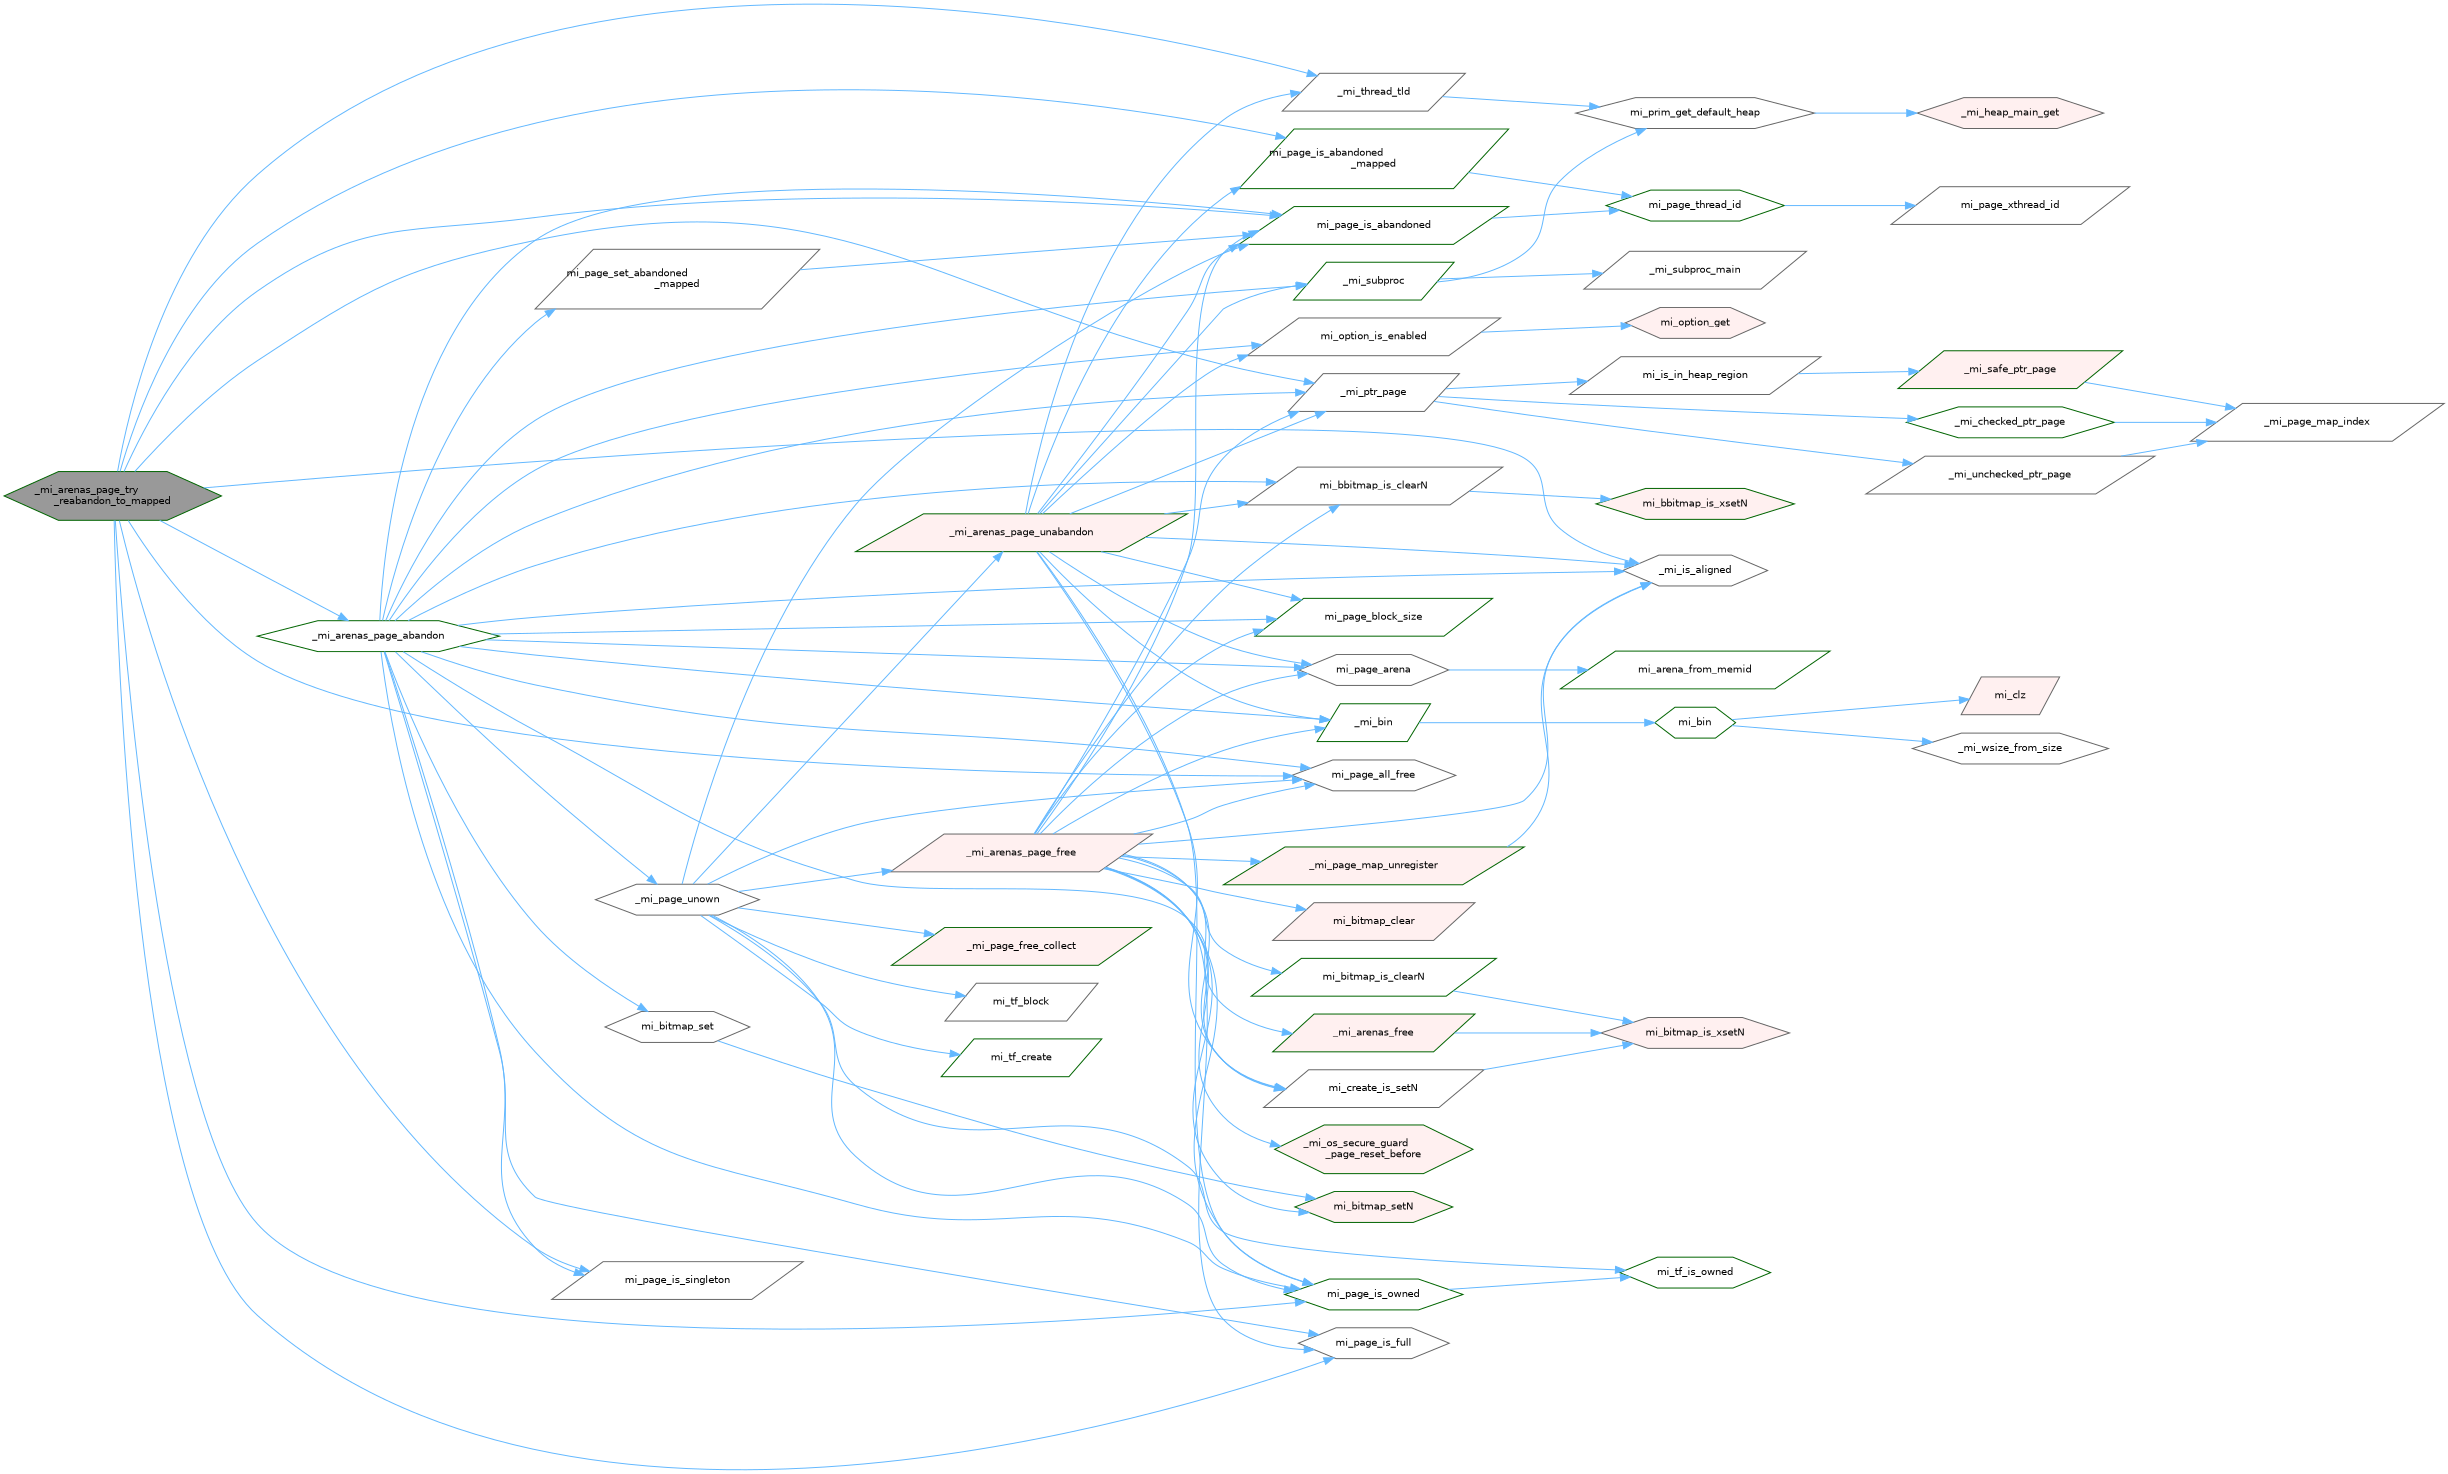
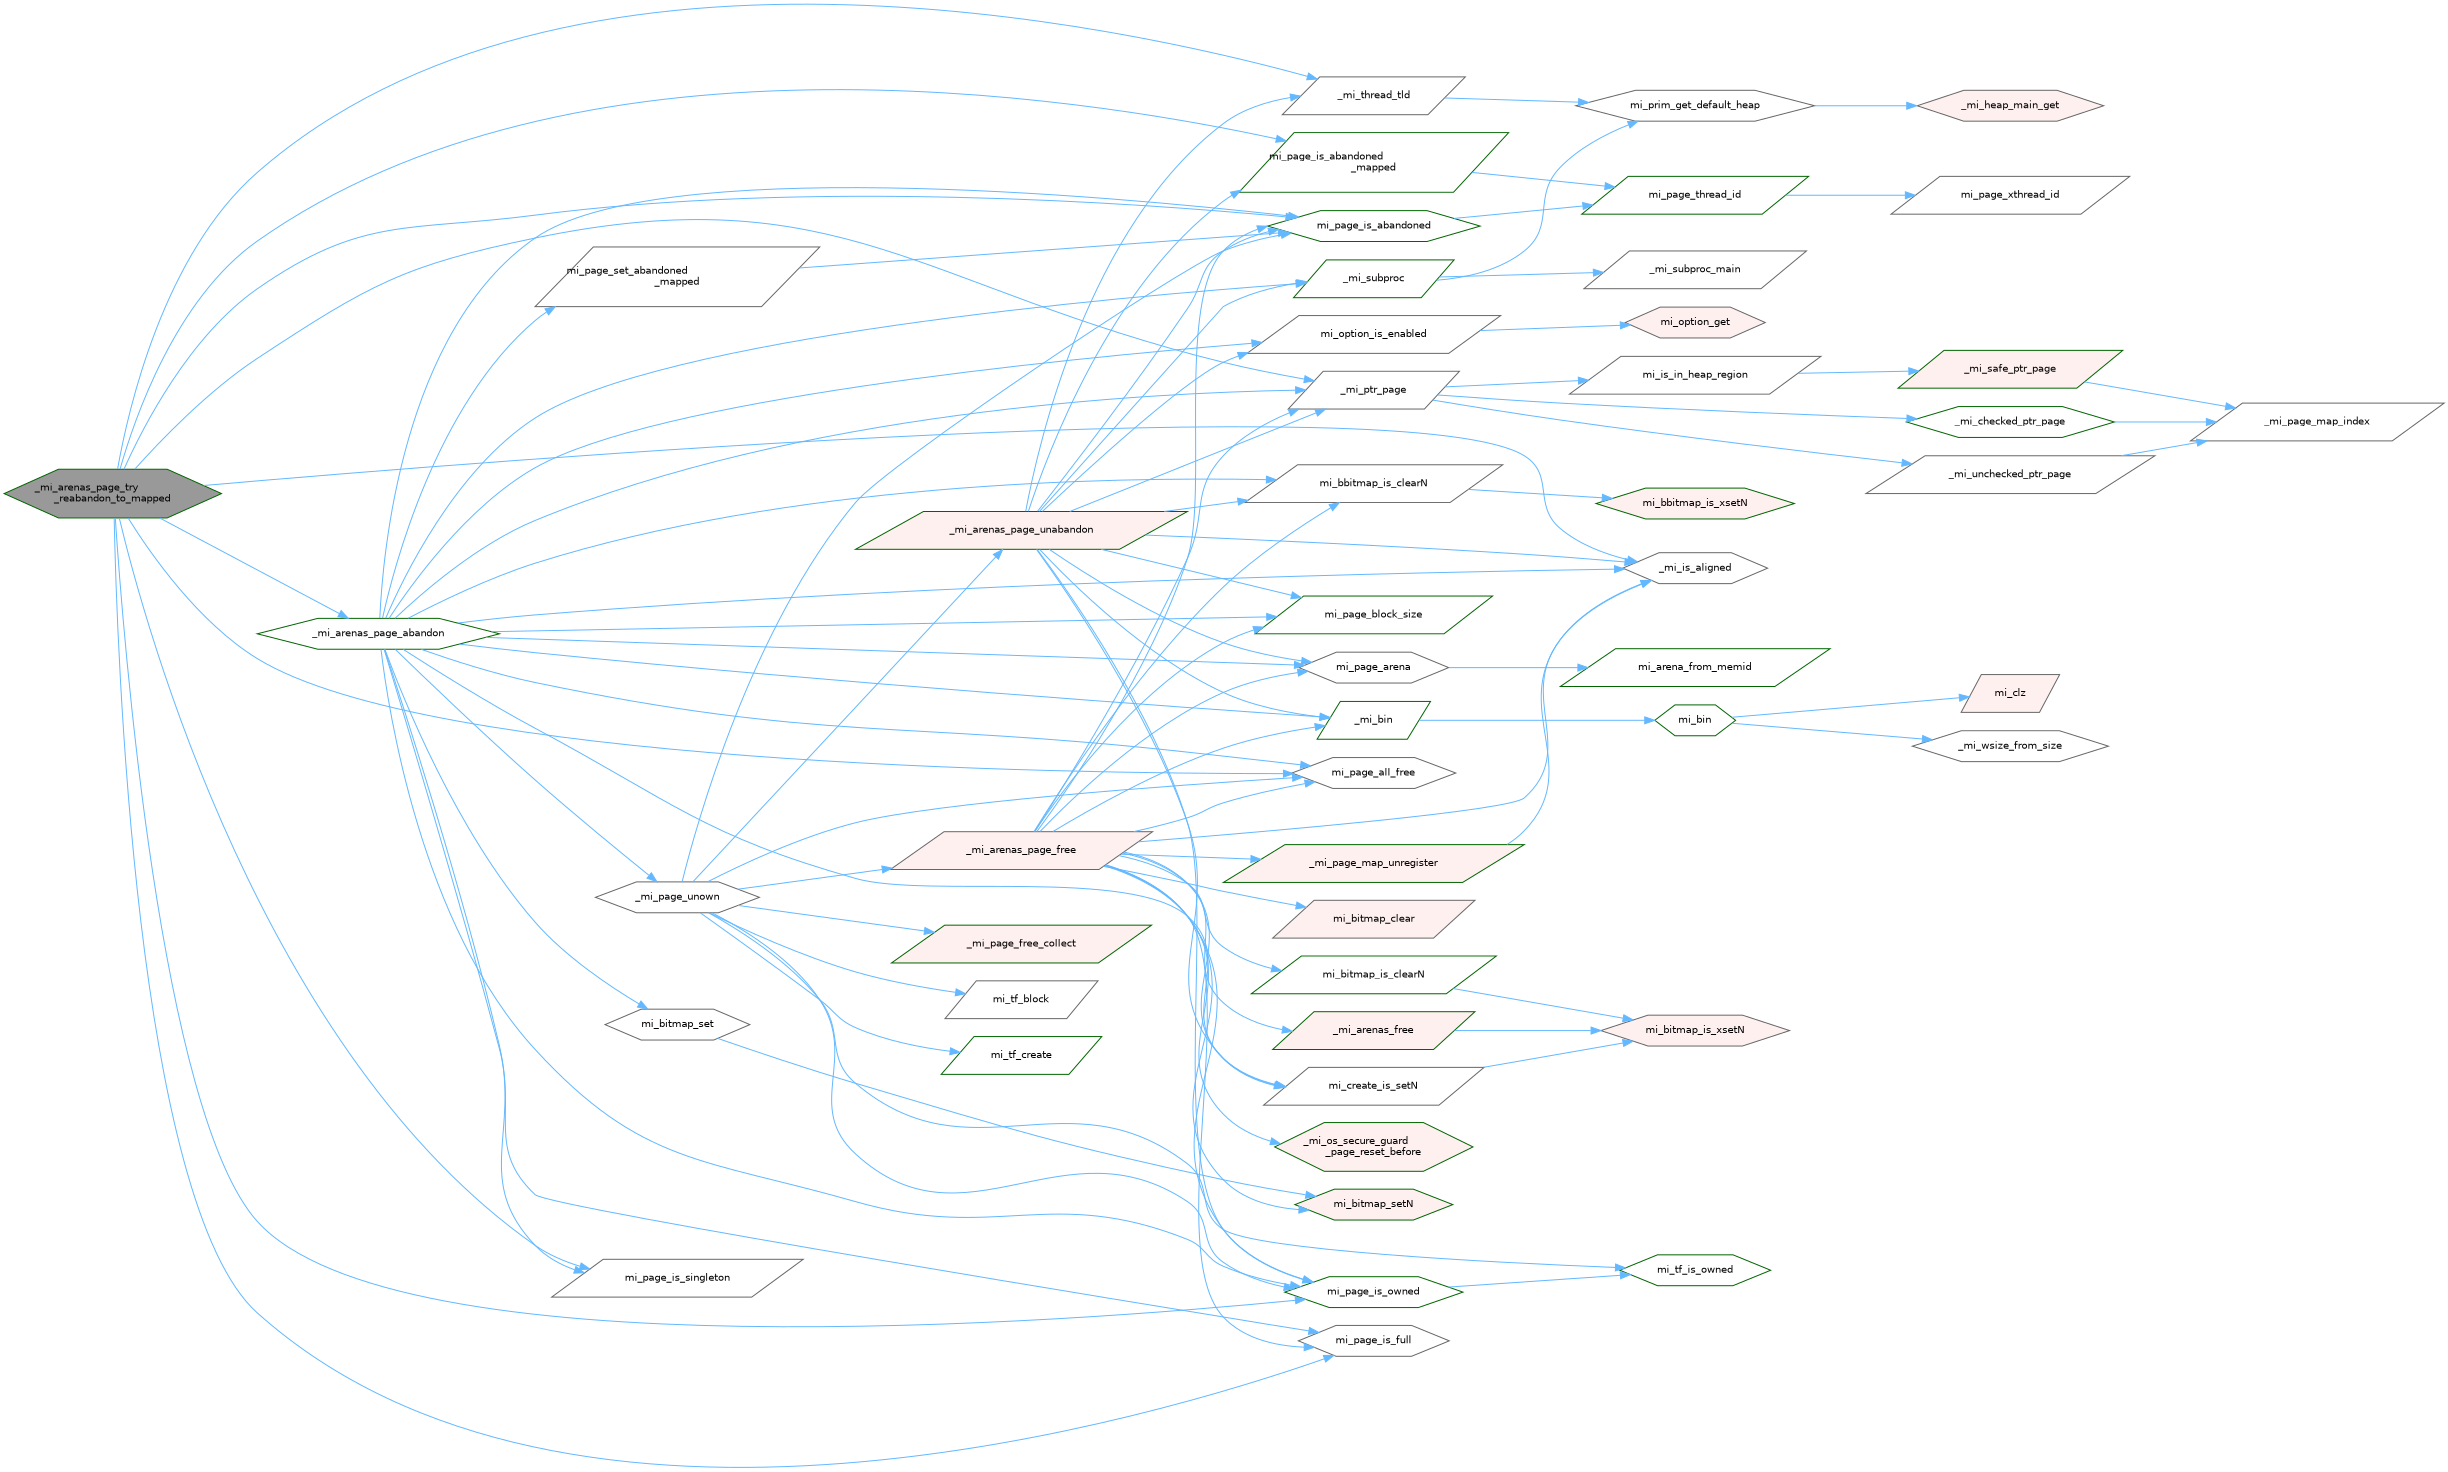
node "mi_page_thread_id": shape hexagon -> parallelogram
node "mi_page_is_abandoned": shape parallelogram -> hexagon
